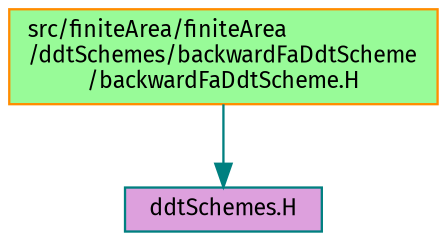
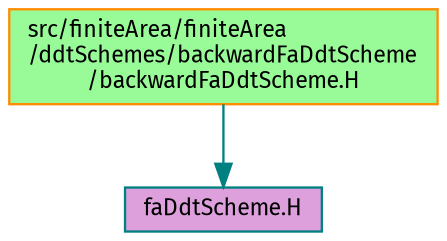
node "ddtSchemes.H": label "ddtSchemes.H" -> "faDdtScheme.H"
